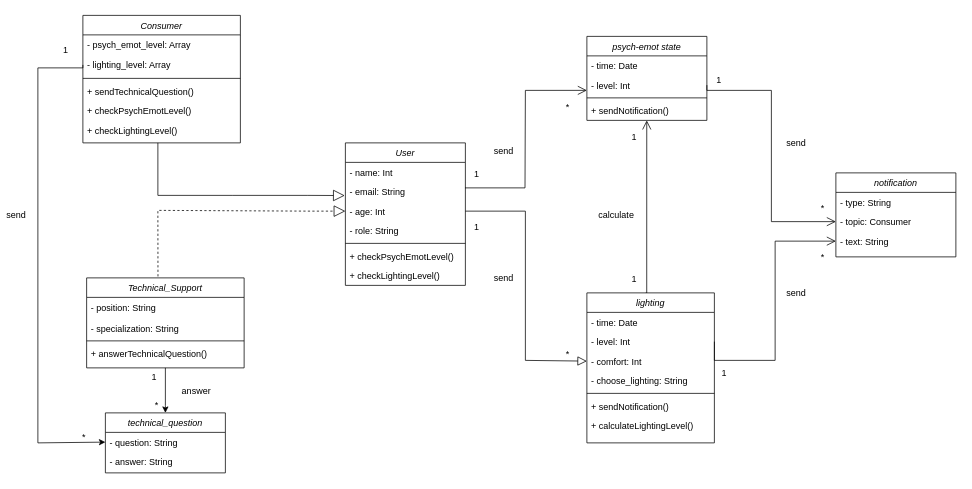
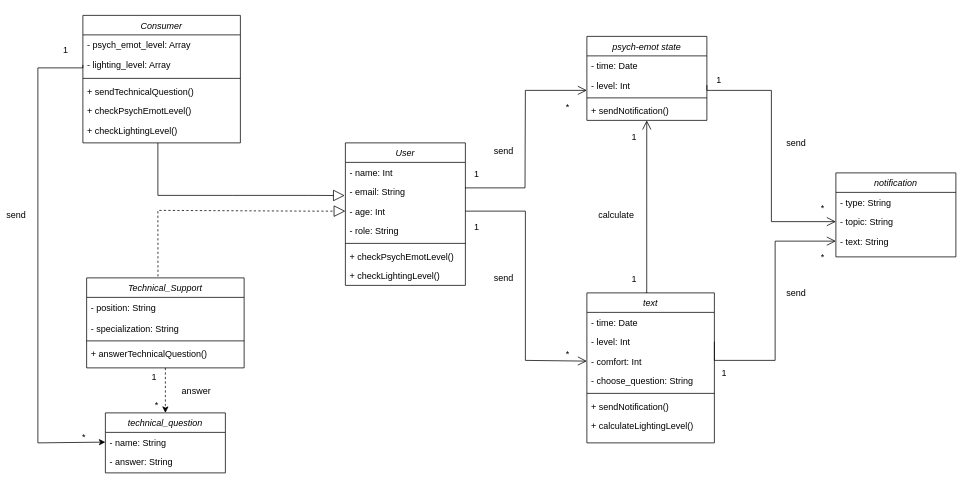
node "- topic: Consumer": label "- topic: Consumer" -> "- topic: String"
node "lighting": label "lighting" -> "text"
edge "- age: Int" -> "- comfort: Int": arrowhead block -> open
node "- choose_lighting: String": label "- choose_lighting: String" -> "- choose_question: String"
edge "Technical_Support" -> "technical_question": style solid -> dashed
node "- question: String": label "- question: String" -> "- name: String"
